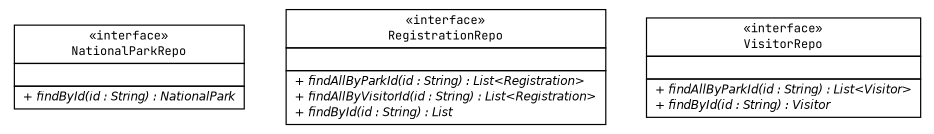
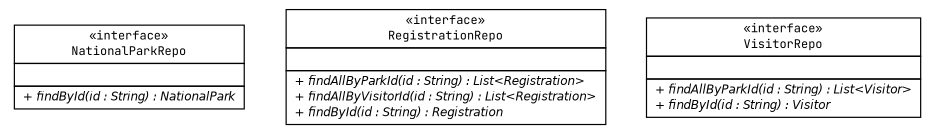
node "RegistrationRepo": text "+ findById(id : String) : List" -> "+ findById(id : String) : Registration"
